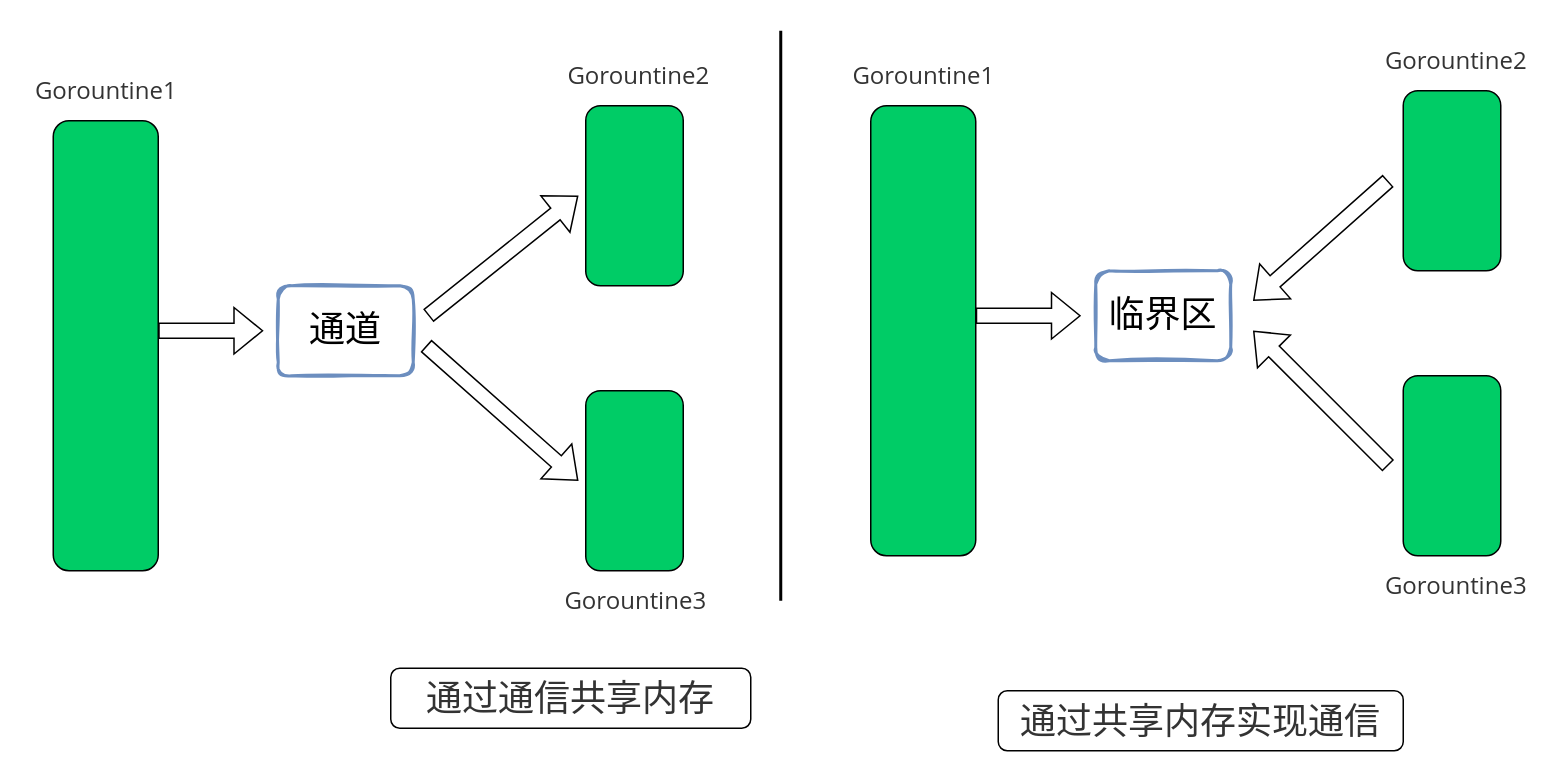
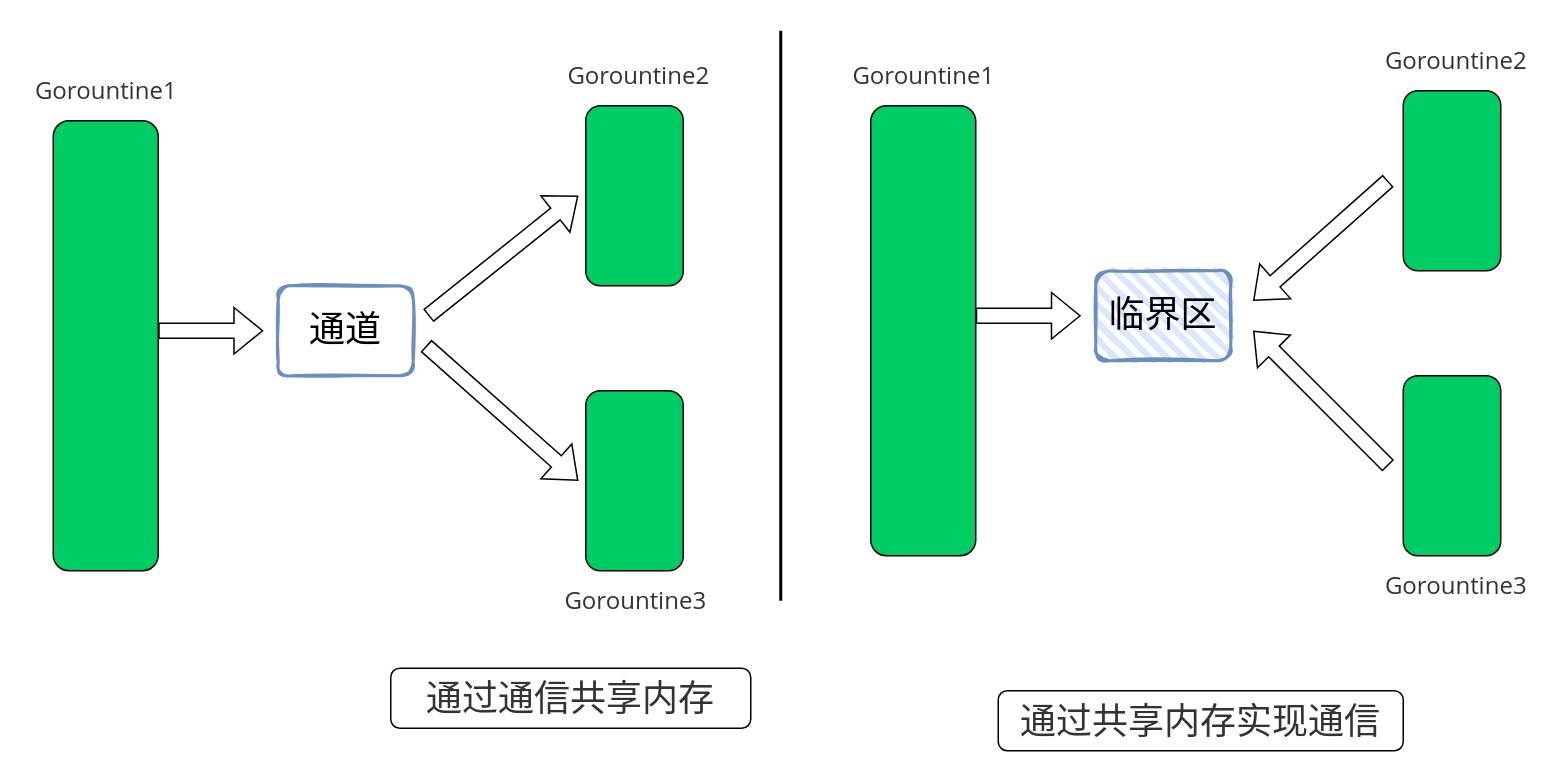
node "临界区": fillcolor #ffffff -> #dae8fc
